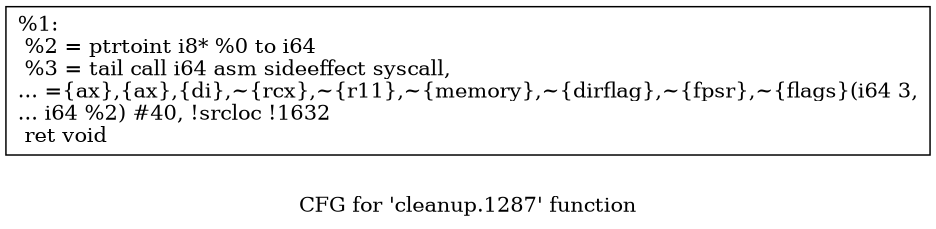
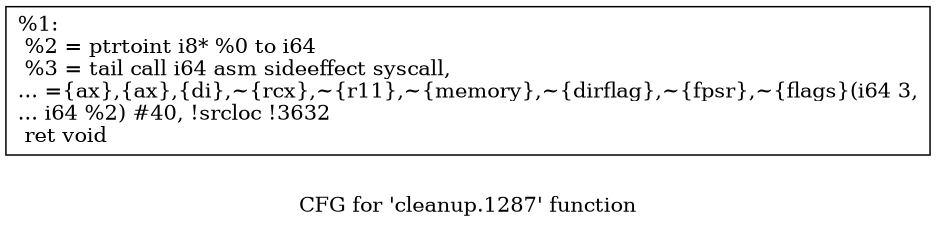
node "%1:": text "... i64 %2) #40, !srcloc !1632" -> "... i64 %2) #40, !srcloc !3632"
